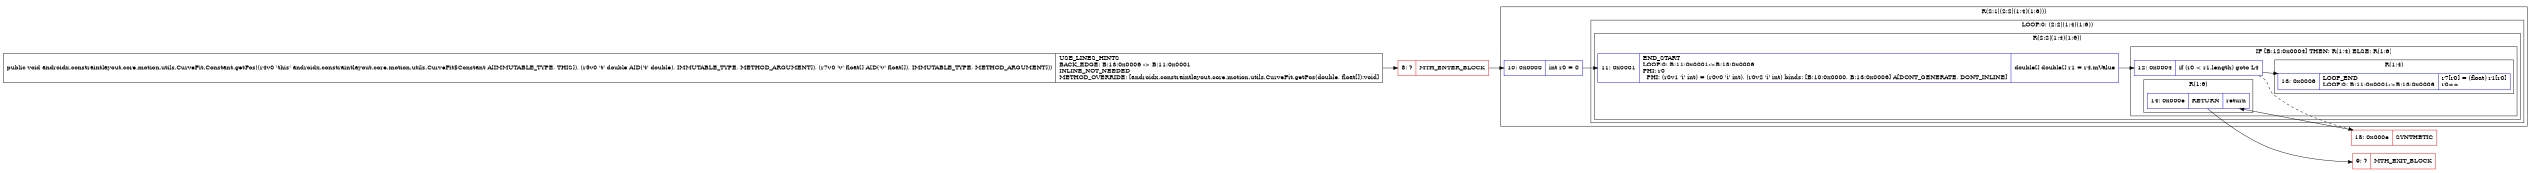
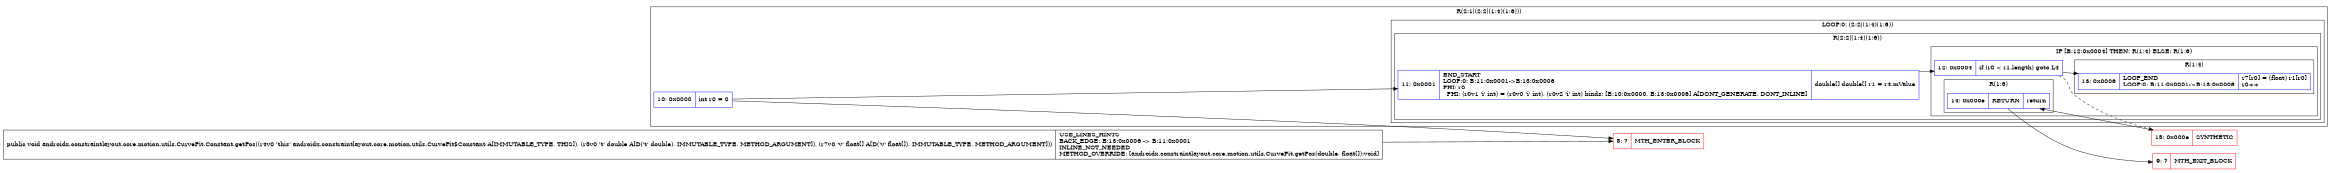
edge "8: ?" -> "10: 0x0000": reversed
